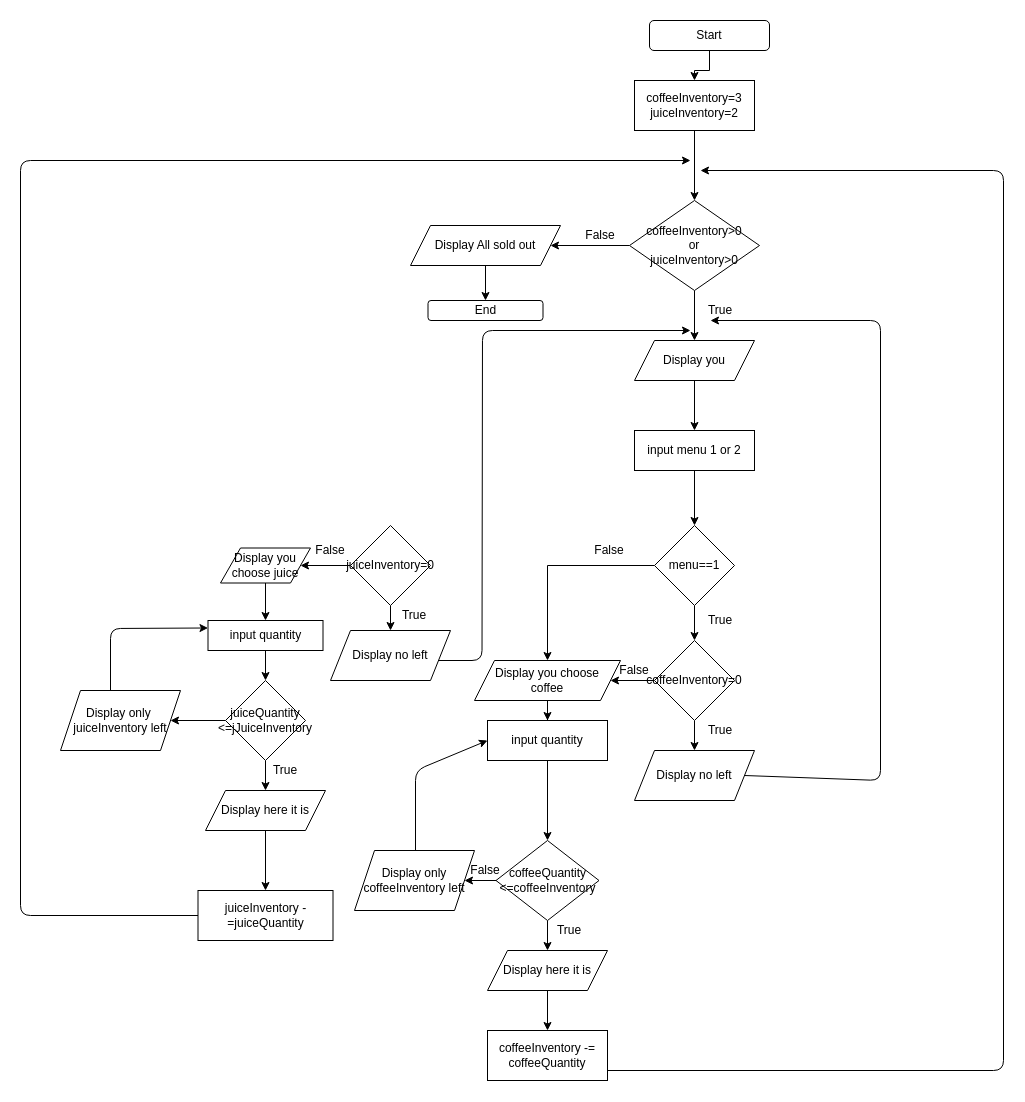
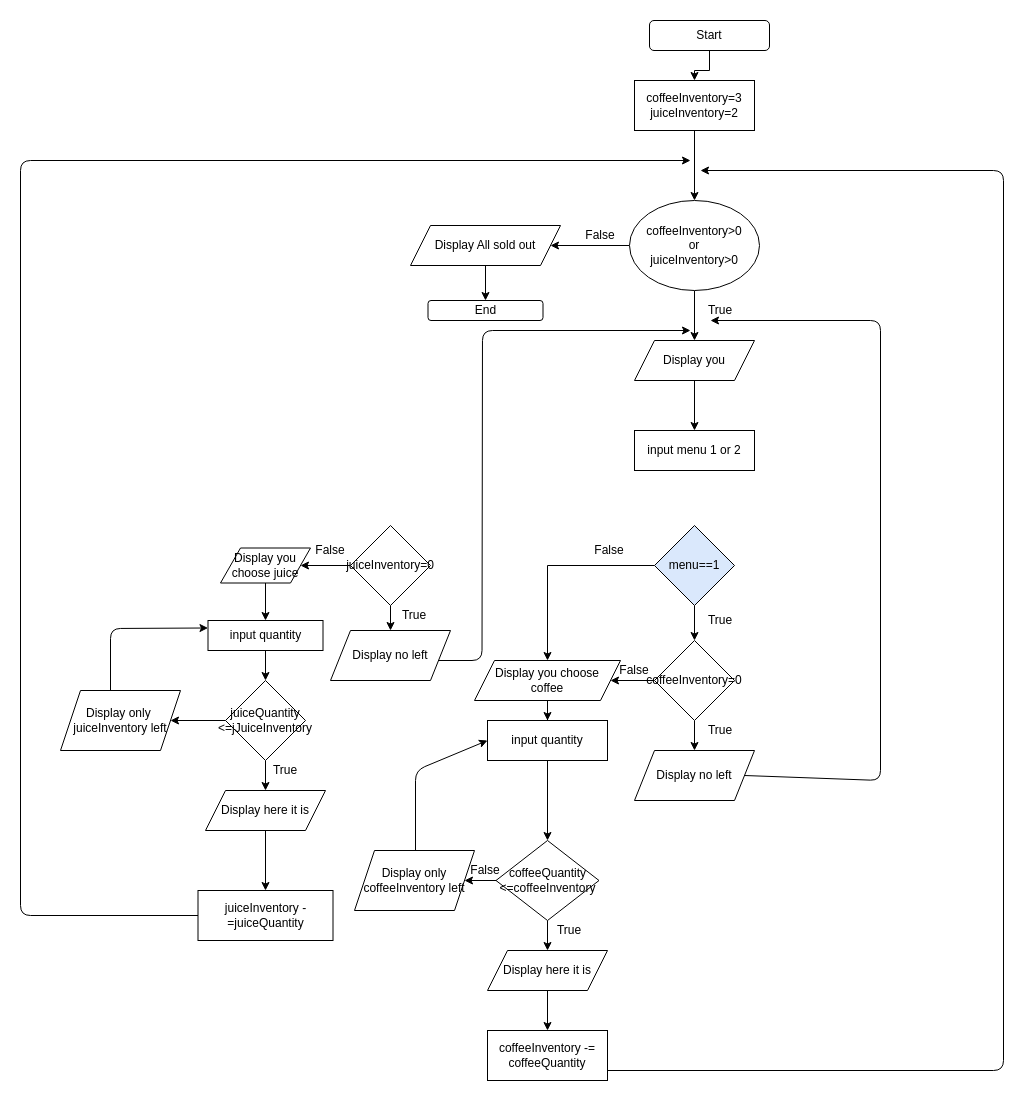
node "coffeeInventory>0 or juiceInventory>0": shape diamond -> ellipse
edge "input menu 1 or 2" -> "menu==1": removed
node "menu==1": fillcolor #ffffff -> #dae8fc
